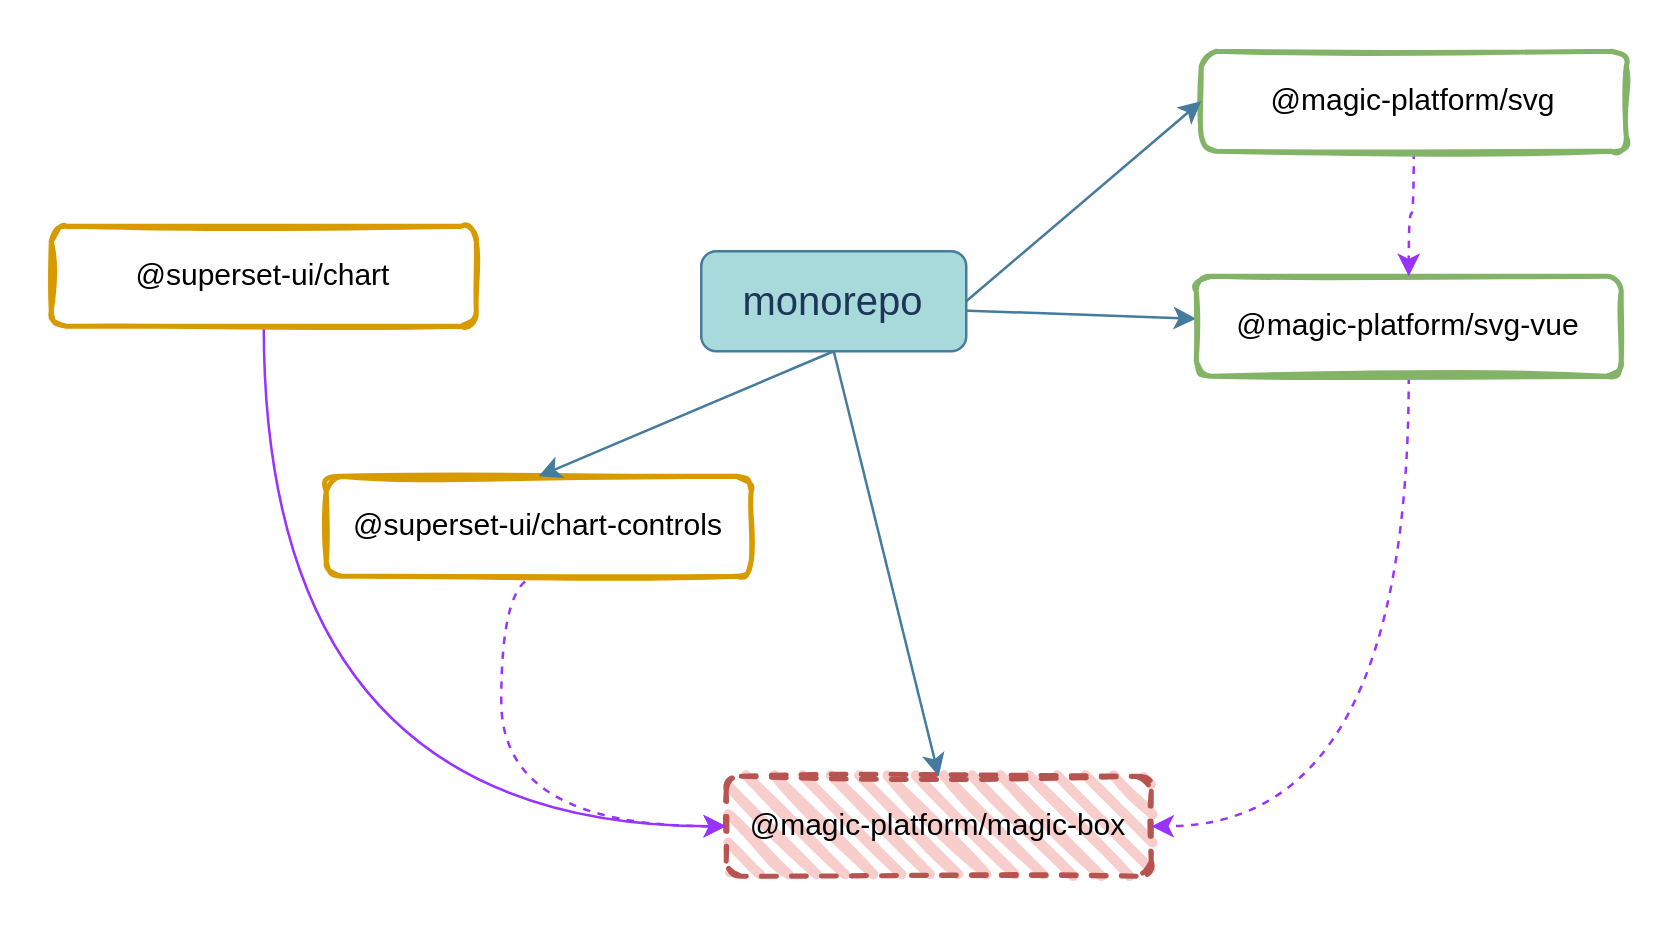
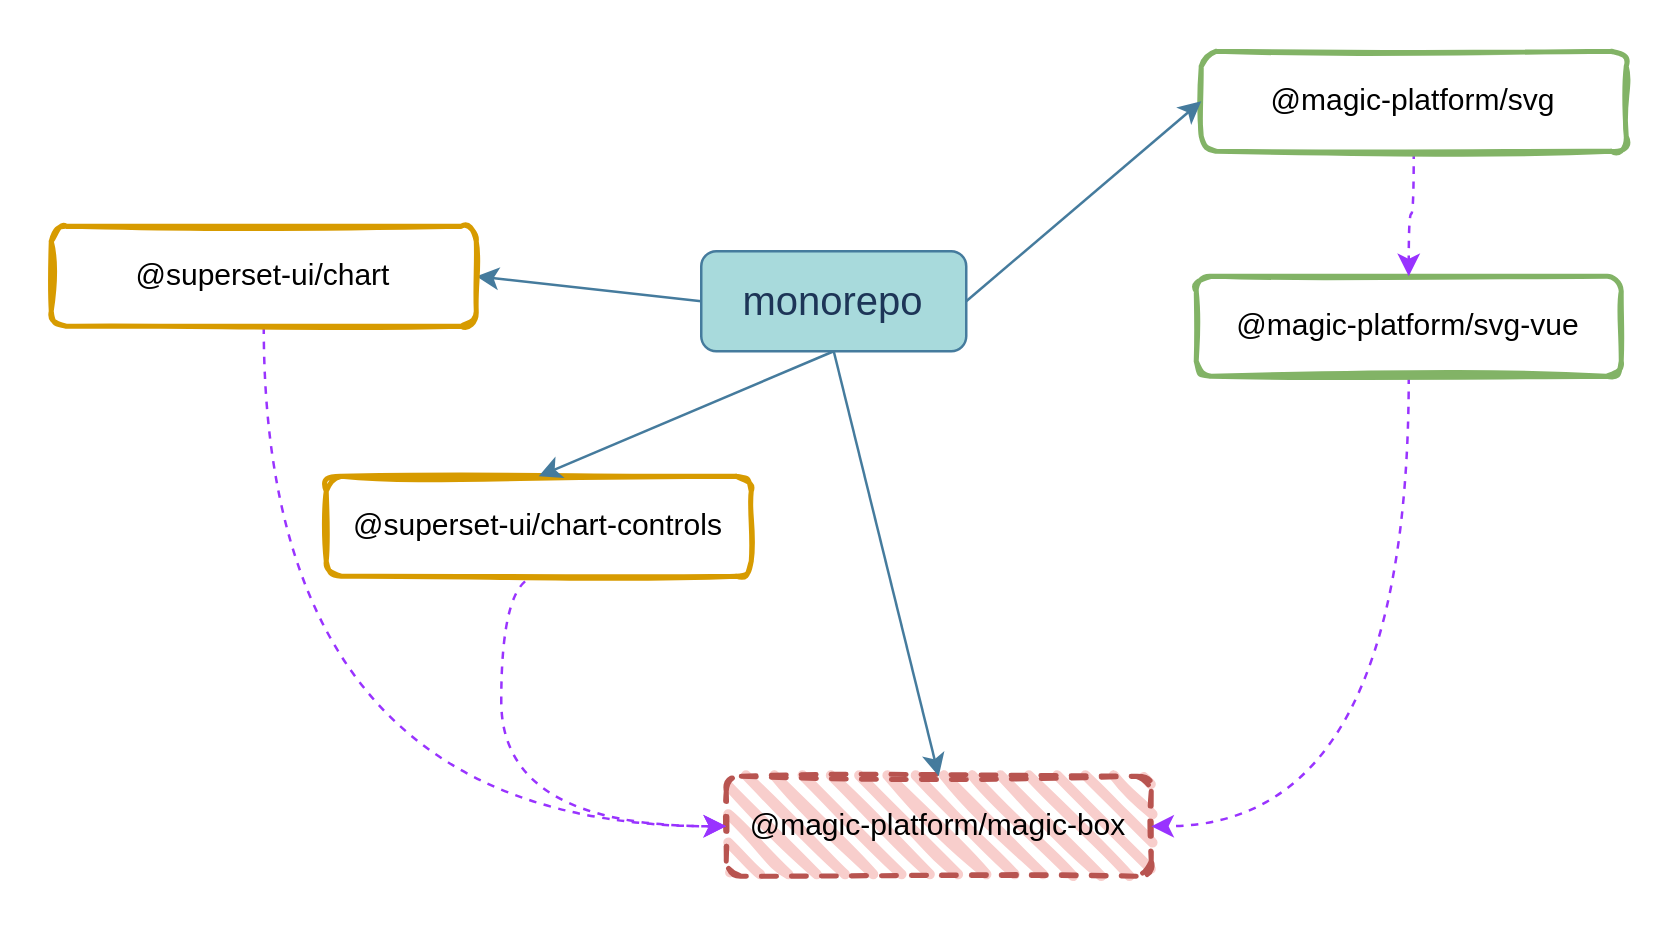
edge "monorepo" -> "@magic-platform/svg-vue": now "monorepo" -> "@superset-ui/chart"
edge "@superset-ui/chart" -> "@magic-platform/magic-box": style solid -> dashed
